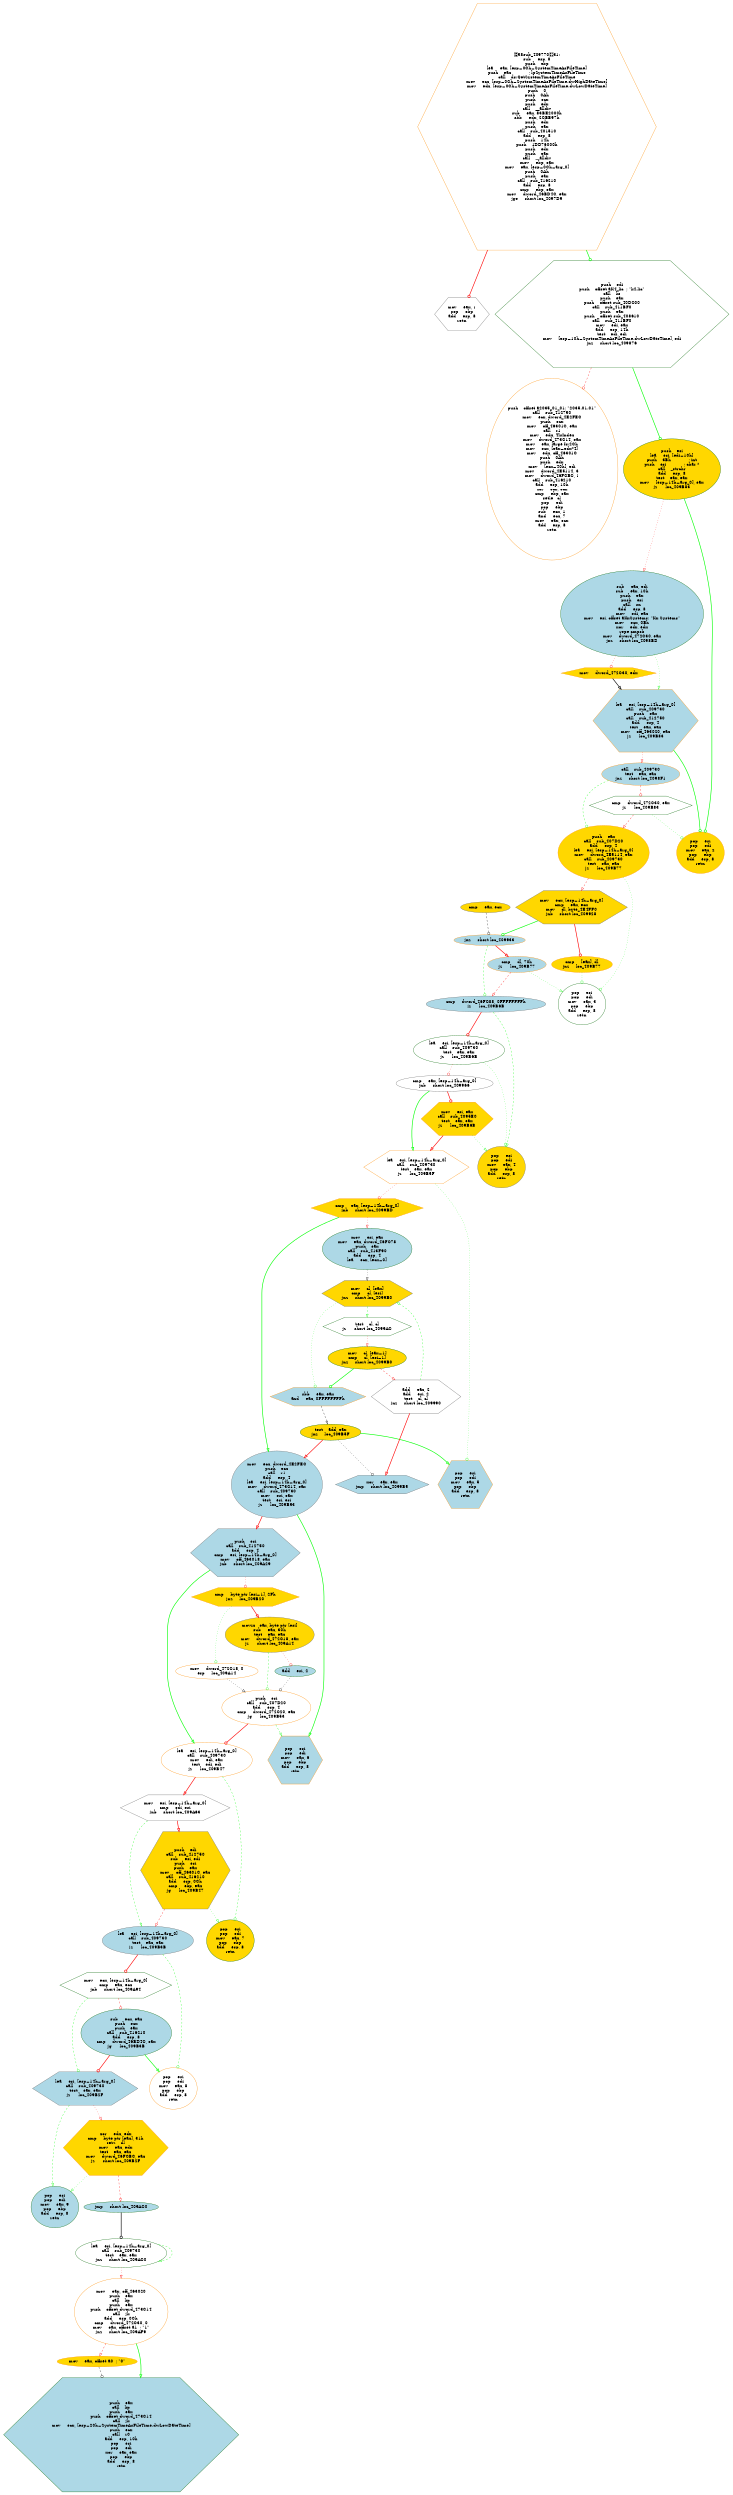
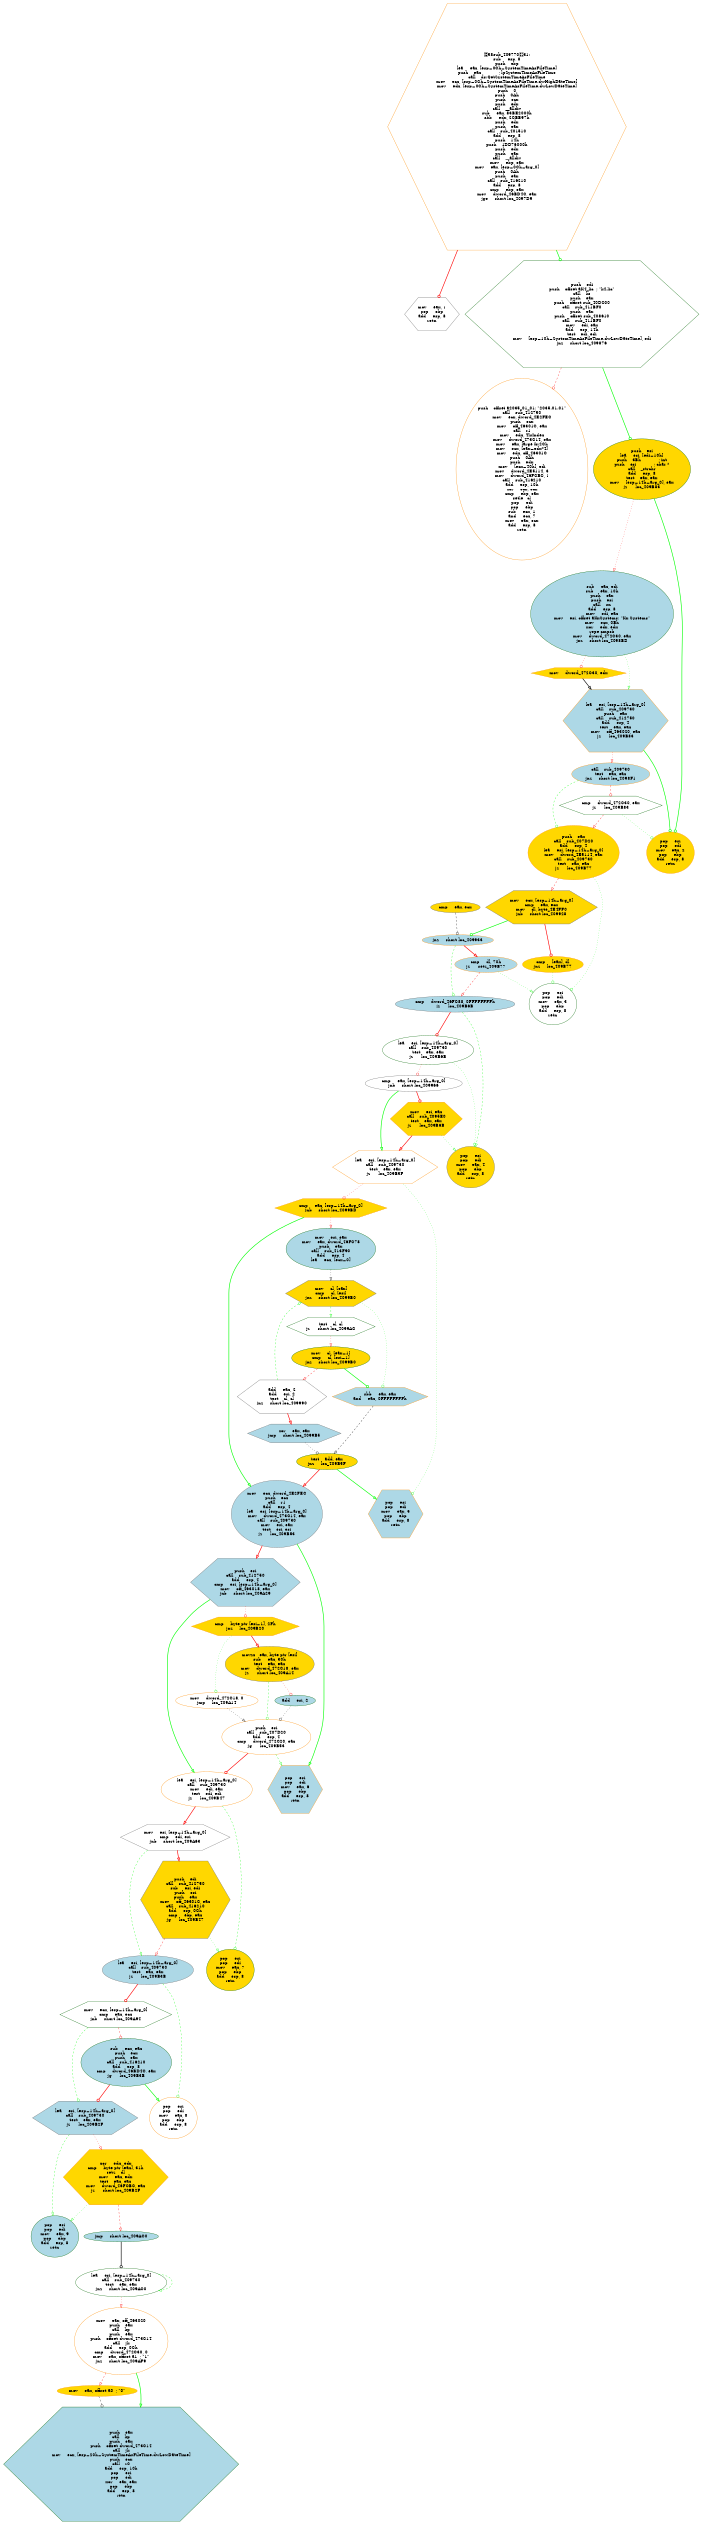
node "cmp     dl, 70h jz      loc_409B77": label "cmp     dl, 70h jz      loc_409B77" -> "cmp     dl, 70h jz      setz_409B77"
edge "test    add, eax jnz     loc_409B5F" -> "xor     eax, eax jmp     short loc_4099B5": reversed
node "mov     dword_472C18, 0 esp     loc_409A14": label "mov     dword_472C18, 0 esp     loc_409A14" -> "mov     dword_472C18, 0 jmp     loc_409A14"
